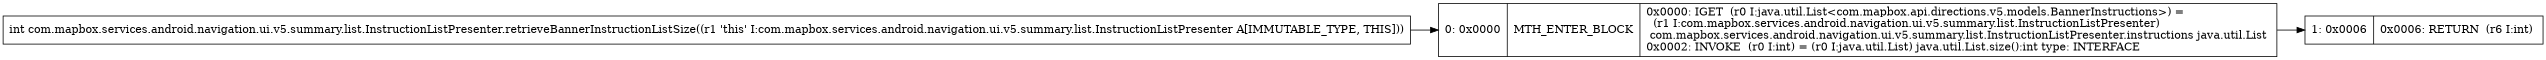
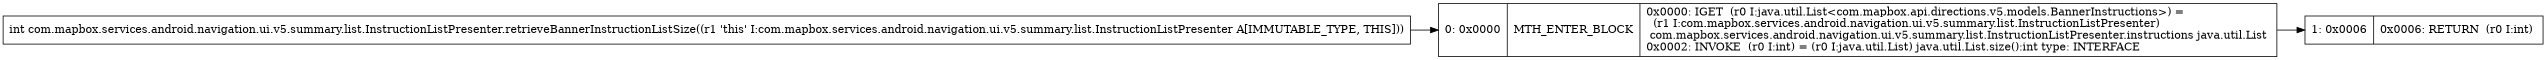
node "1: 0x0006": text "0x0006: RETURN  (r6 I:int)" -> "0x0006: RETURN  (r0 I:int)"
